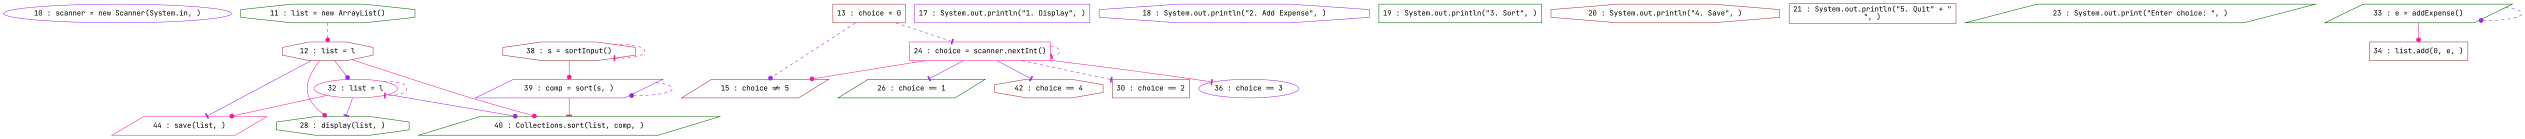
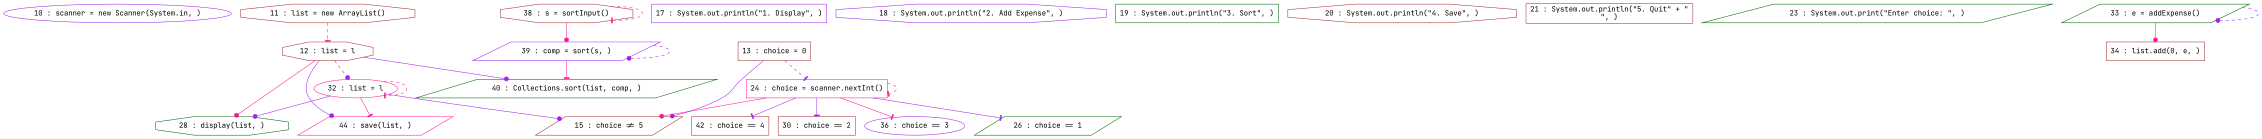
node "11 : list = new ArrayList()": color darkgreen -> brown
edge "11 : list = new ArrayList()" -> "12 : list = l": arrowhead dot -> tee
edge "13 : choice = 0" -> "15 : choice != 5": style dashed -> solid
edge "12 : list = l" -> "32 : list = l": style solid -> dashed
edge "24 : choice = scanner.nextInt()" -> "30 : choice == 2": style dashed -> solid
edge "12 : list = l" -> "44 : save(list, )": arrowhead tee -> dot
edge "12 : list = l" -> "40 : Collections.sort(list, comp, )": color deeppink -> purple
node "42 : choice == 4": shape octagon -> box
edge "32 : list = l" -> "40 : Collections.sort(list, comp, )": now "32 : list = l" -> "15 : choice != 5"
edge "32 : list = l" -> "44 : save(list, )": arrowhead dot -> tee
edge "32 : list = l" -> "28 : display(list, )": arrowhead tee -> dot
